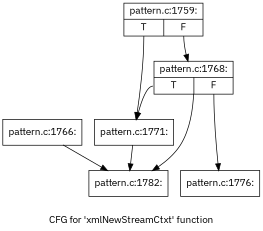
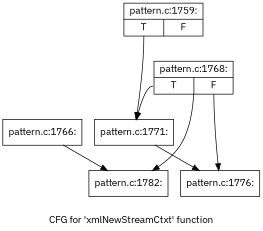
edge "pattern.c:1759:" -> "pattern.c:1768:": removed
edge "pattern.c:1771:" -> "pattern.c:1782:": now "pattern.c:1771:" -> "pattern.c:1776:"
